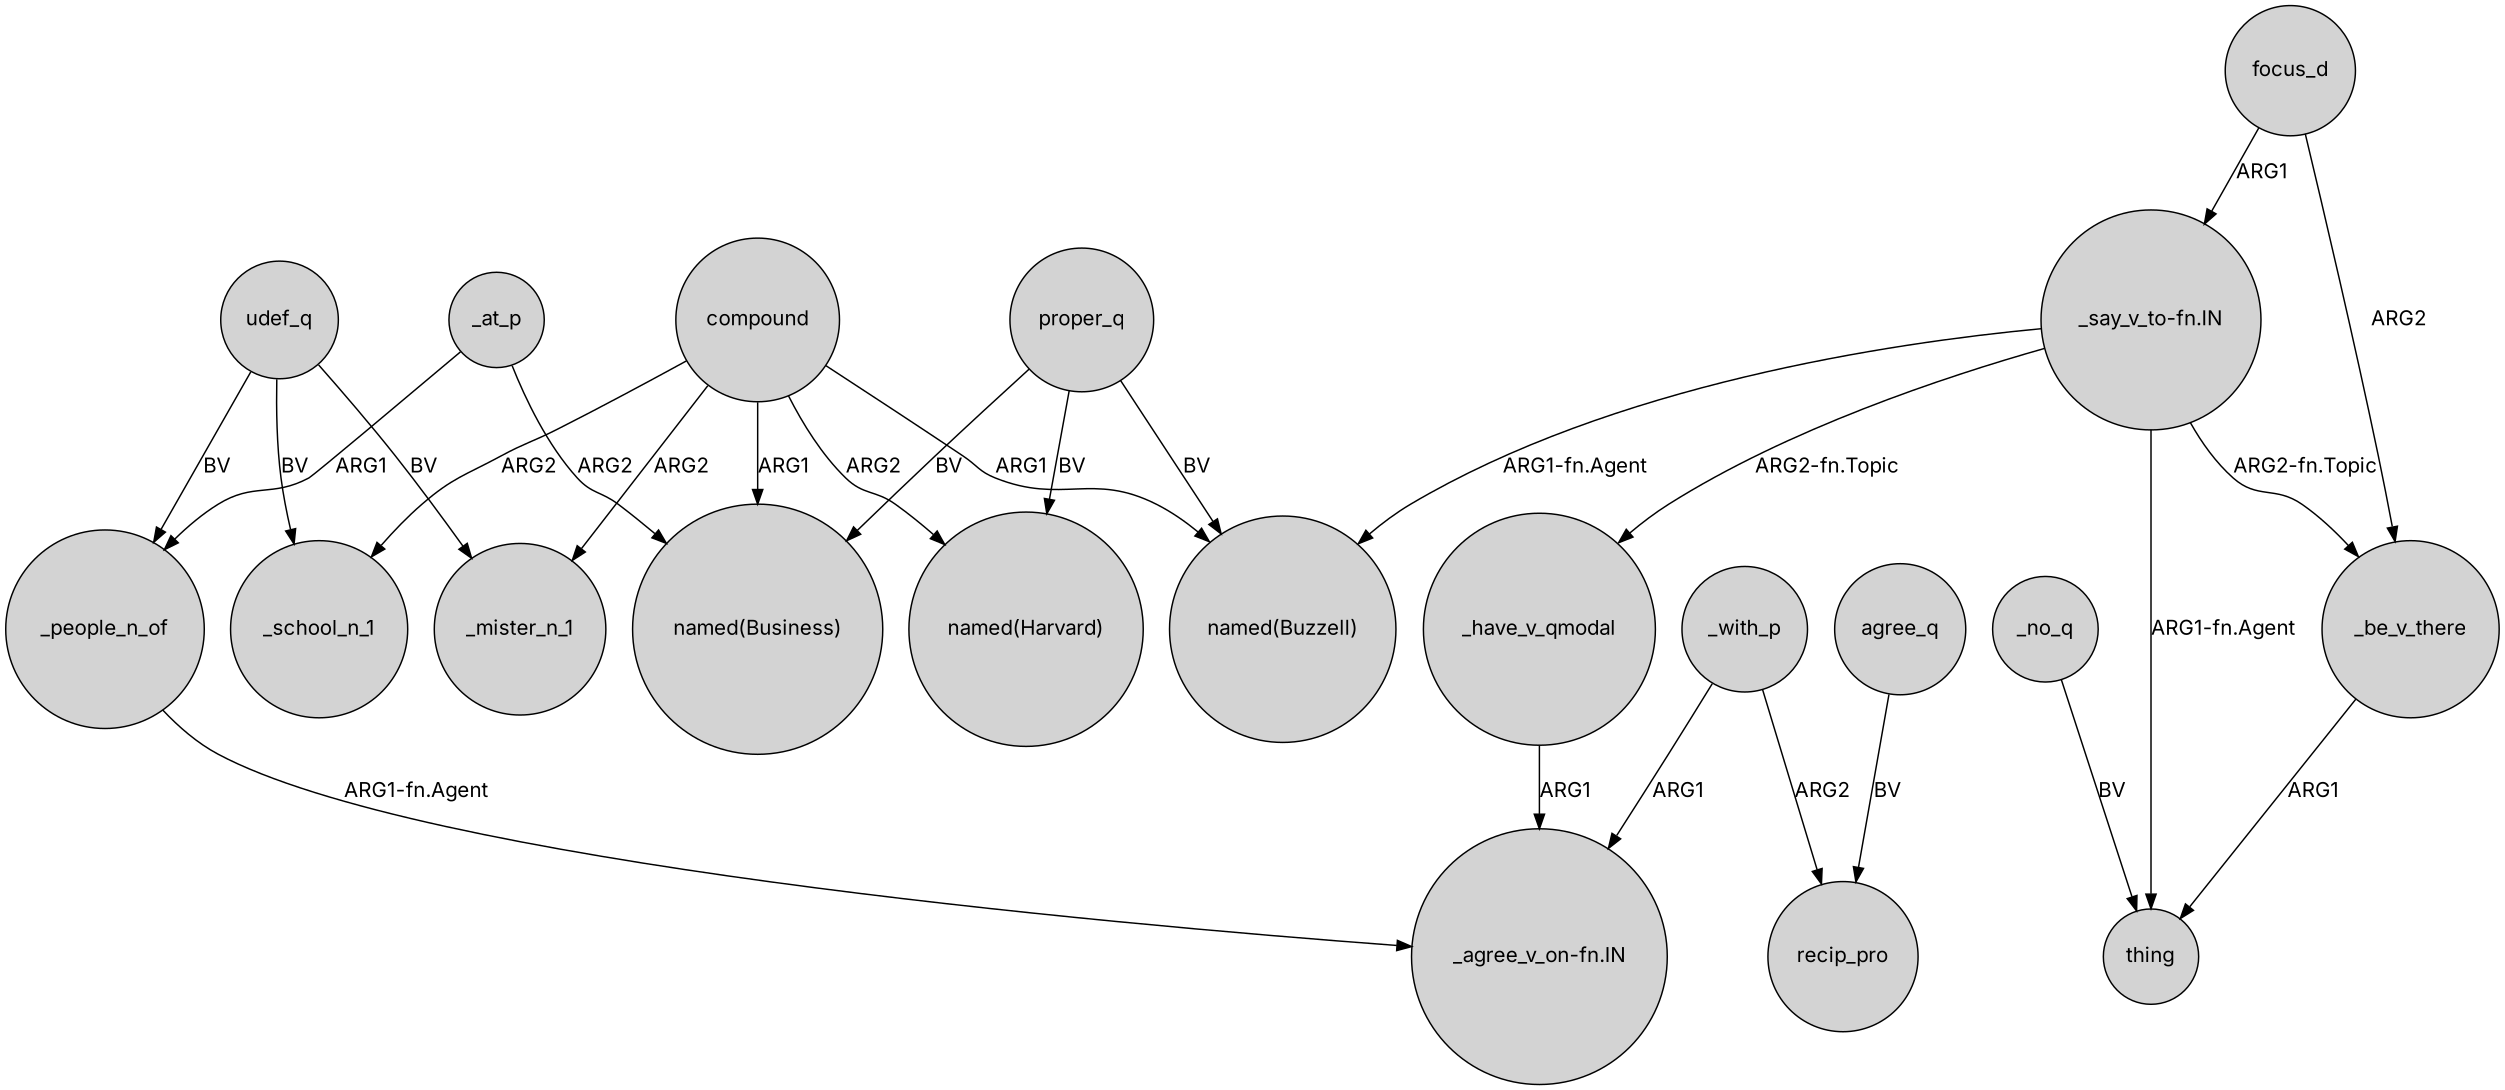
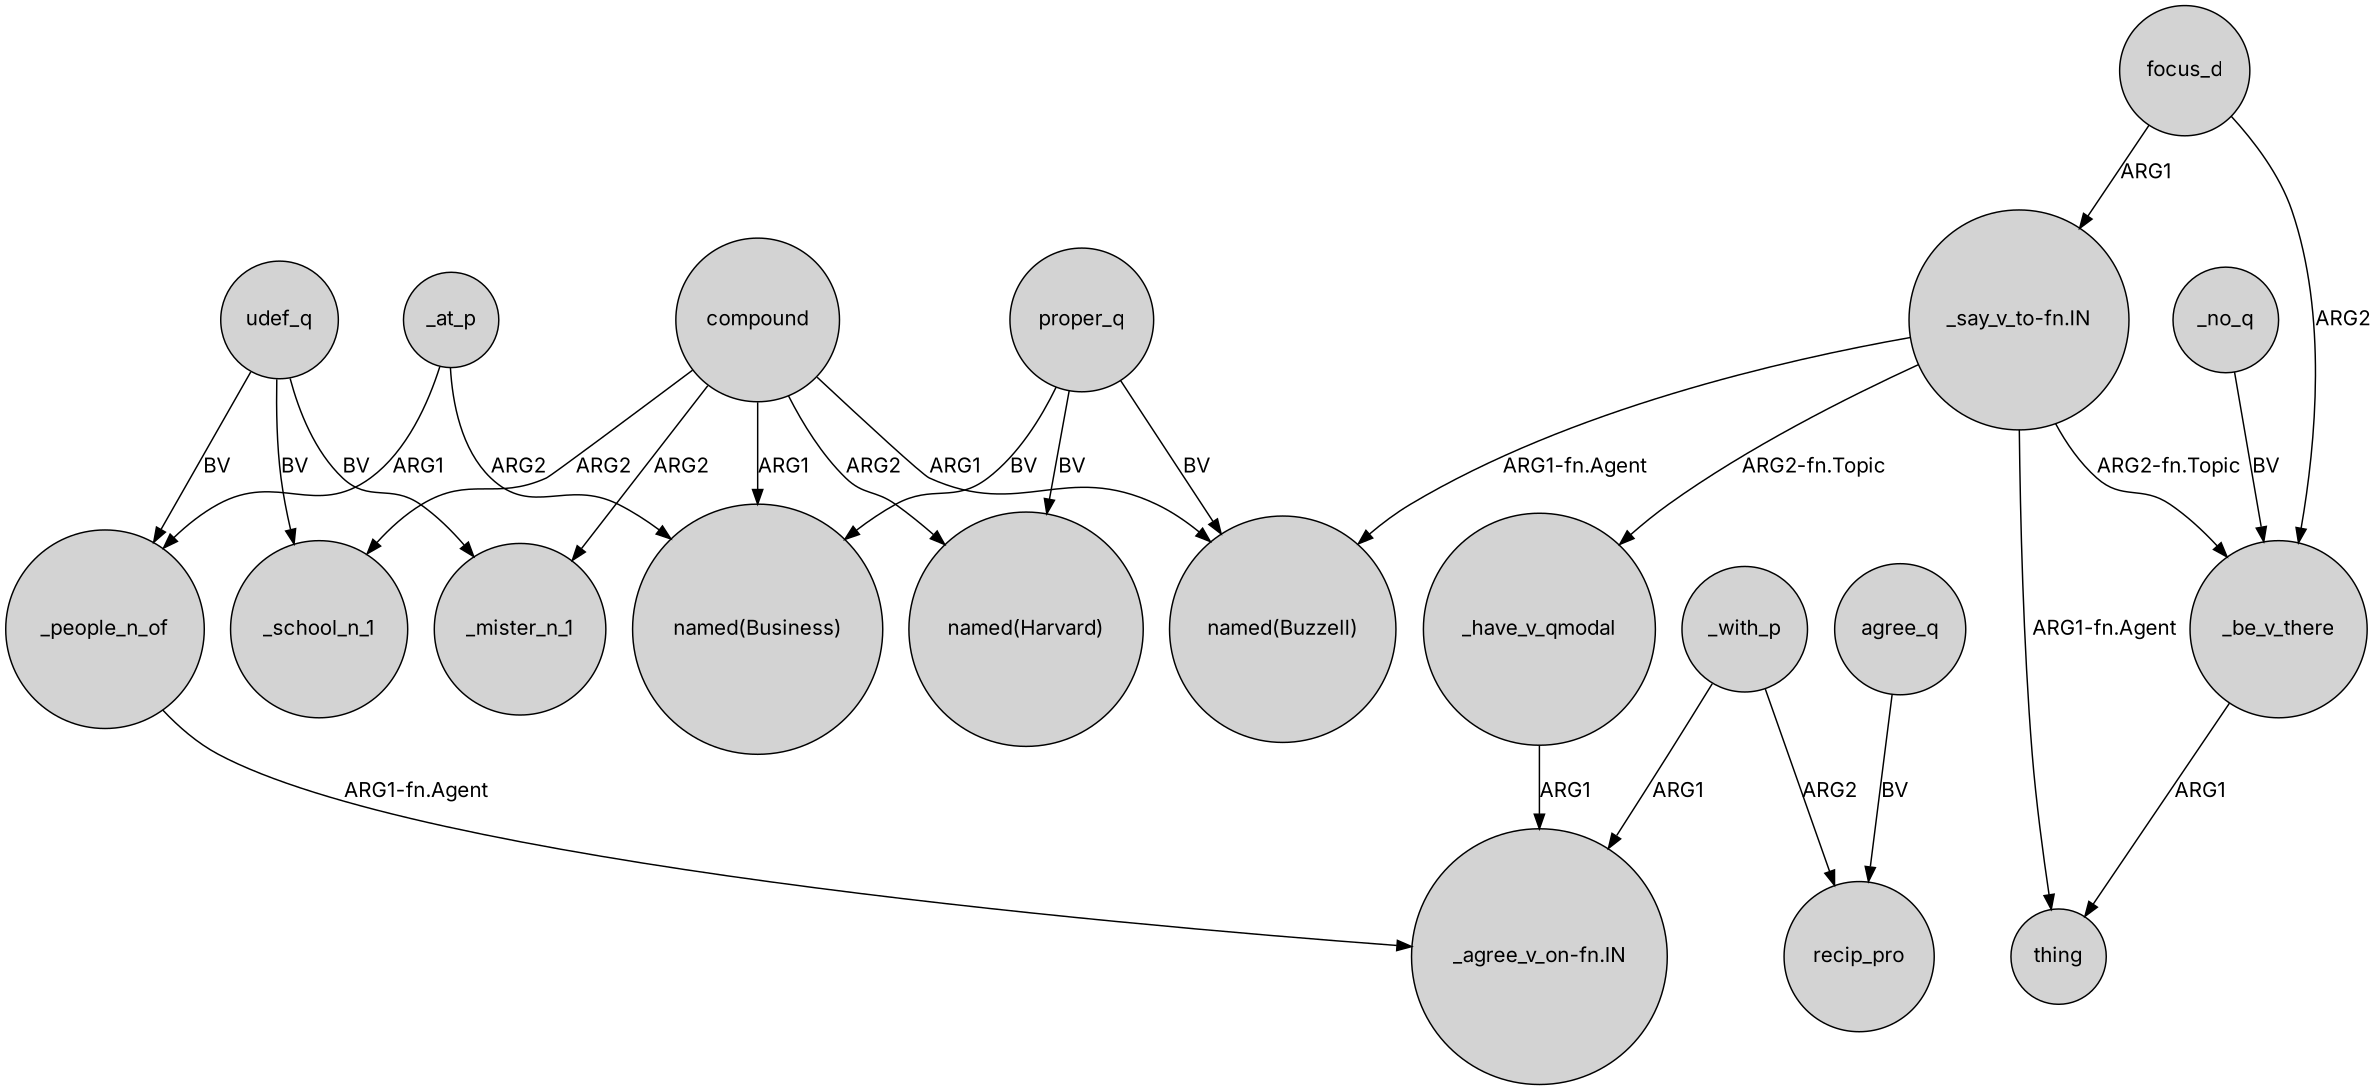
edge "_no_q" -> "thing": now "_no_q" -> "_be_v_there"
